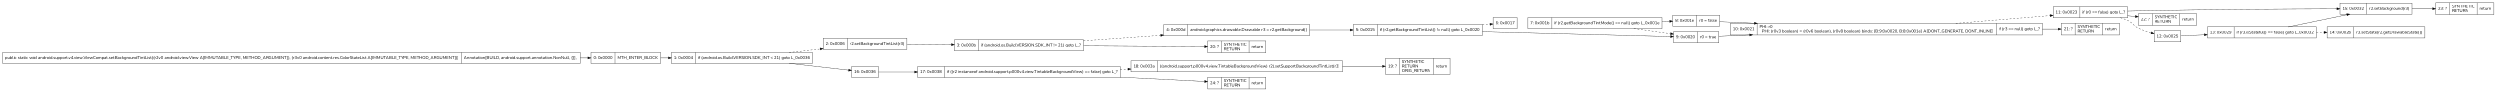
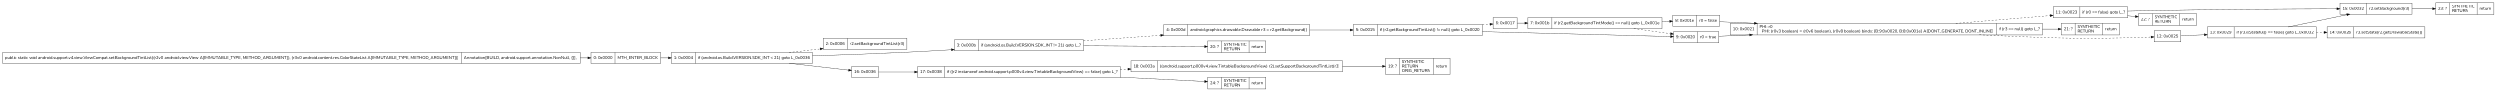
edge "6: 0x0017" -> "7: 0x001b": added
edge "11: 0x0023" -> "12: 0x0025": now "10: 0x0021" -> "12: 0x0025"
edge "2: 0x0006" -> "3: 0x000b": now "1: 0x0004" -> "3: 0x000b"
